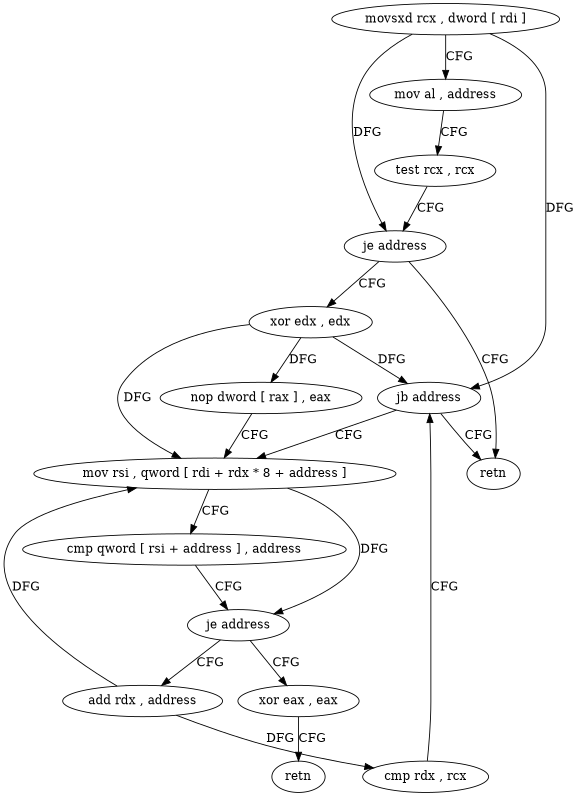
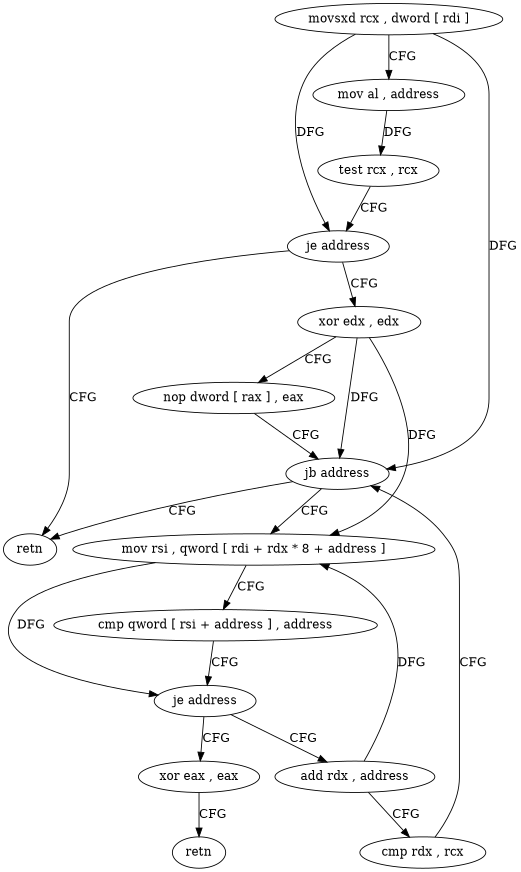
edge "mov al , address" -> "test rcx , rcx": label "CFG" -> "DFG"
edge "xor edx , edx" -> "nop dword [ rax ] , eax": label "DFG" -> "CFG"
edge "nop dword [ rax ] , eax" -> "mov rsi , qword [ rdi + rdx * 8 + address ]": now "nop dword [ rax ] , eax" -> "jb address"
edge "add rdx , address" -> "cmp rdx , rcx": label "DFG" -> "CFG"
